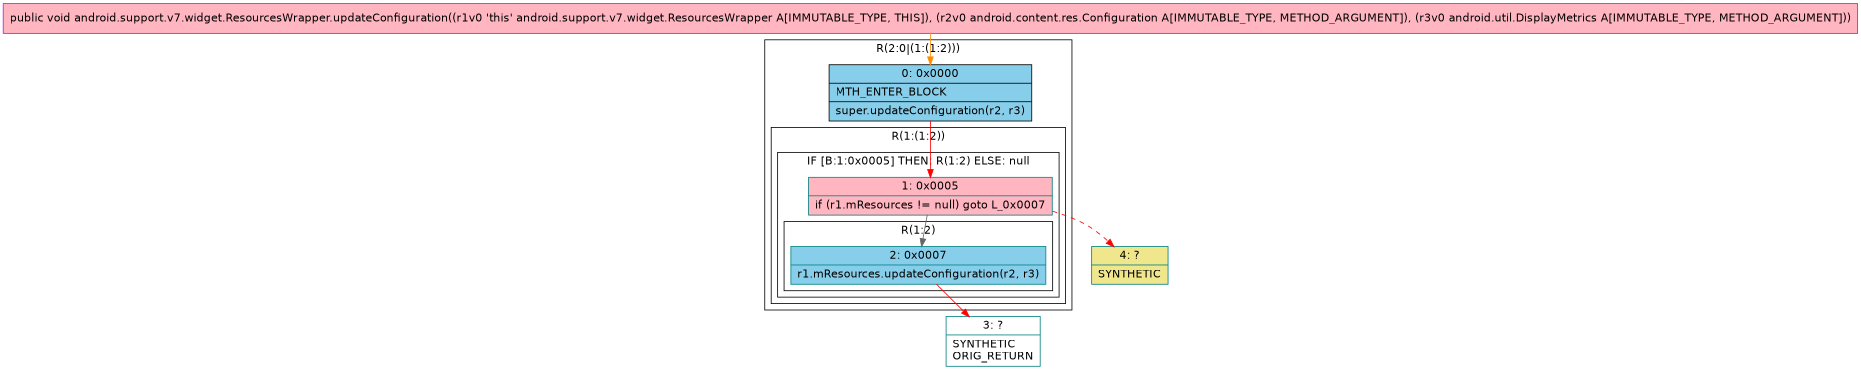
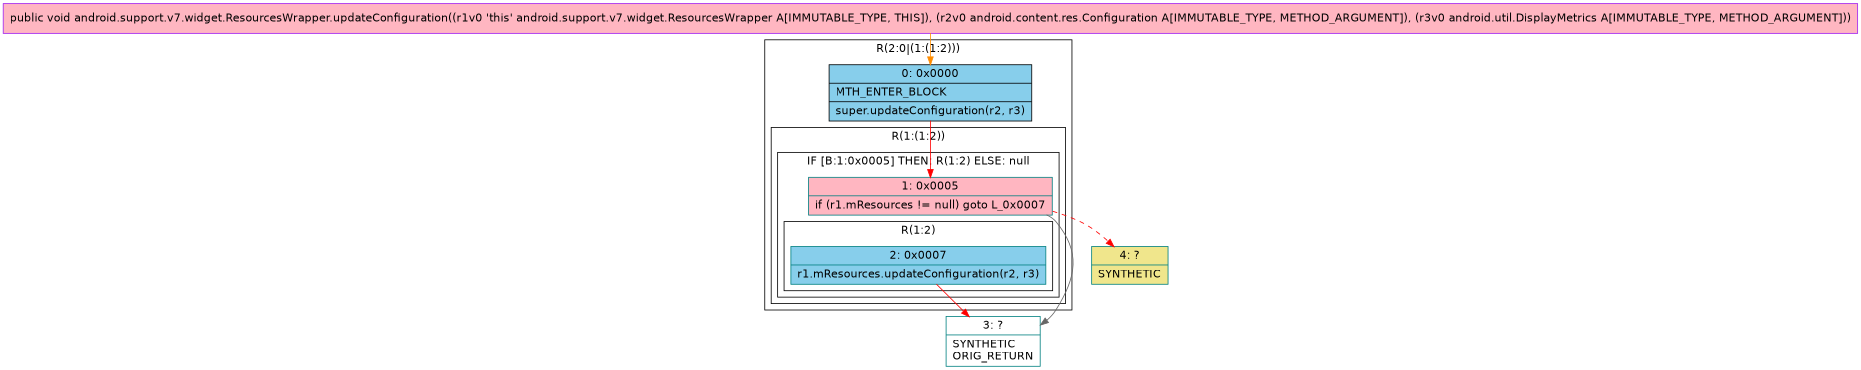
edge "1: 0x0005" -> "2: 0x0007": now "1: 0x0005" -> "3: ?"
